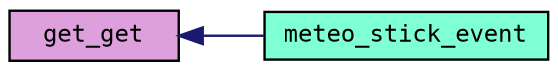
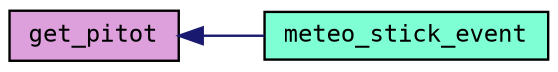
node "get_get": label "get_get" -> "get_pitot"
